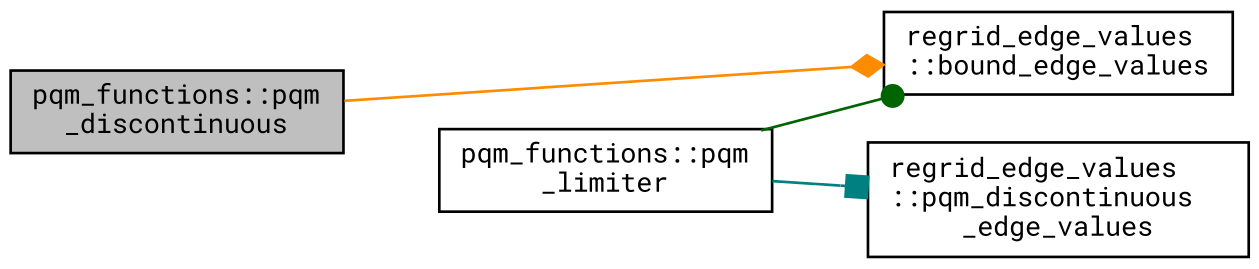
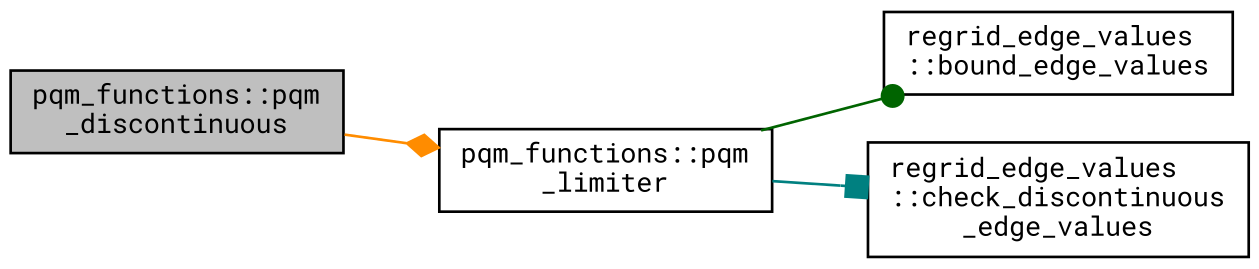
edge "pqm_functions::pqm _discontinuous" -> "regrid_edge_values ::bound_edge_values": now "pqm_functions::pqm _discontinuous" -> "pqm_functions::pqm _limiter"
node "regrid_edge_values ::pqm_discontinuous _edge_values": label "regrid_edge_values ::pqm_discontinuous _edge_values" -> "regrid_edge_values ::check_discontinuous _edge_values"
